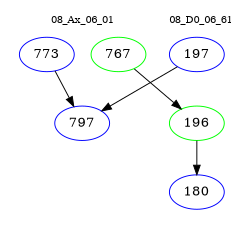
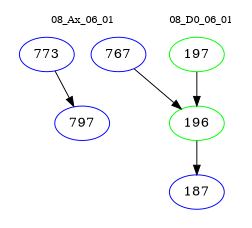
cluster "08_D0_06_61": label "08_D0_06_61" -> "08_D0_06_01"
node "767": color green -> blue
node "197": color blue -> green
edge "197" -> "797": now "197" -> "196"
node "180": label "180" -> "187"
